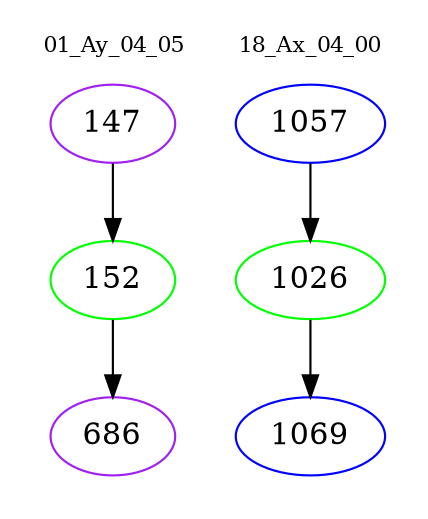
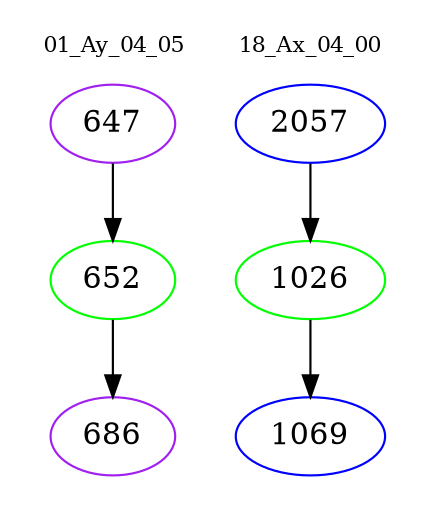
node "147": label "147" -> "647"
node "1057": label "1057" -> "2057"
node "152": label "152" -> "652"
